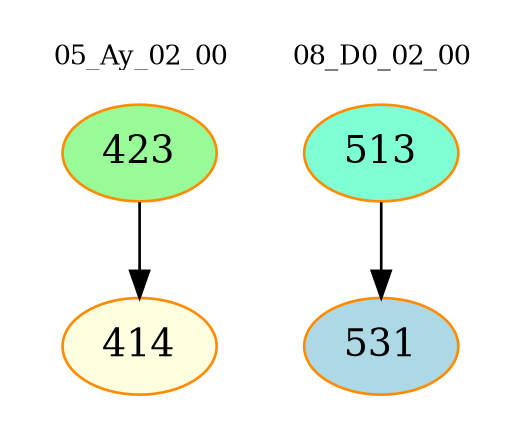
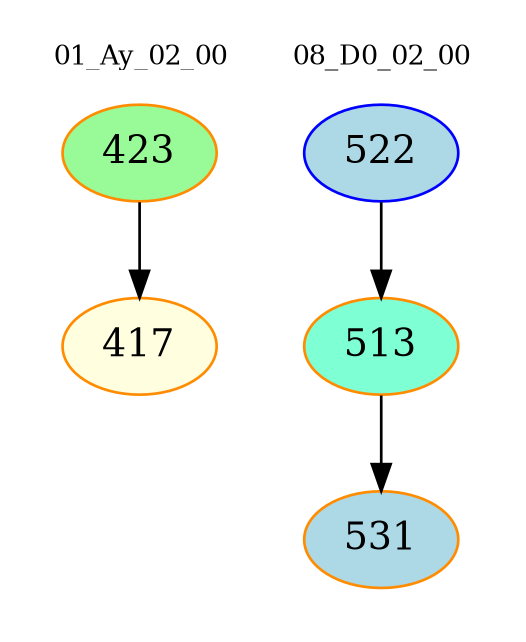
cluster "05_Ay_02_00": label "05_Ay_02_00" -> "01_Ay_02_00"
node "522": added
node "414": label "414" -> "417"
